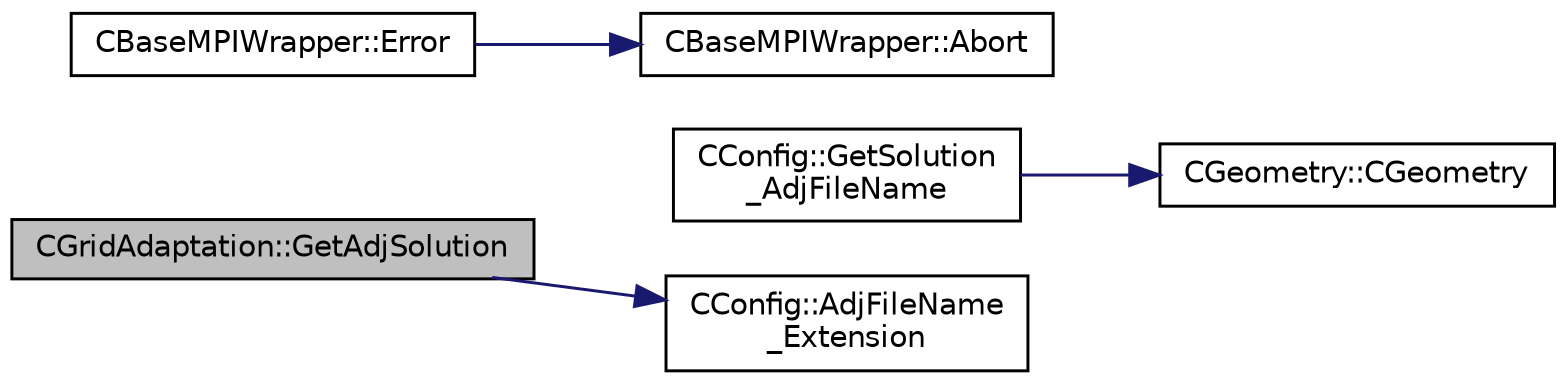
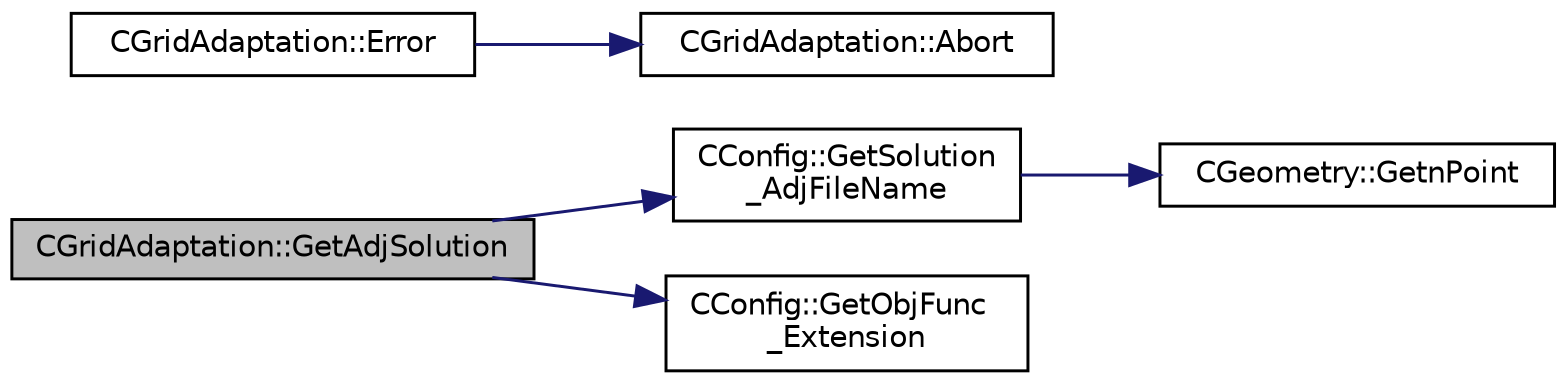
node "CBaseMPIWrapper::Error": label "CBaseMPIWrapper::Error" -> "CGridAdaptation::Error"
node "CBaseMPIWrapper::Abort": label "CBaseMPIWrapper::Abort" -> "CGridAdaptation::Abort"
node "CGeometry::CGeometry": label "CGeometry::CGeometry" -> "CGeometry::GetnPoint"
edge "CGridAdaptation::GetAdjSolution" -> "CConfig::GetSolution _AdjFileName": added
node "CConfig::AdjFileName _Extension": label "CConfig::AdjFileName _Extension" -> "CConfig::GetObjFunc _Extension"
